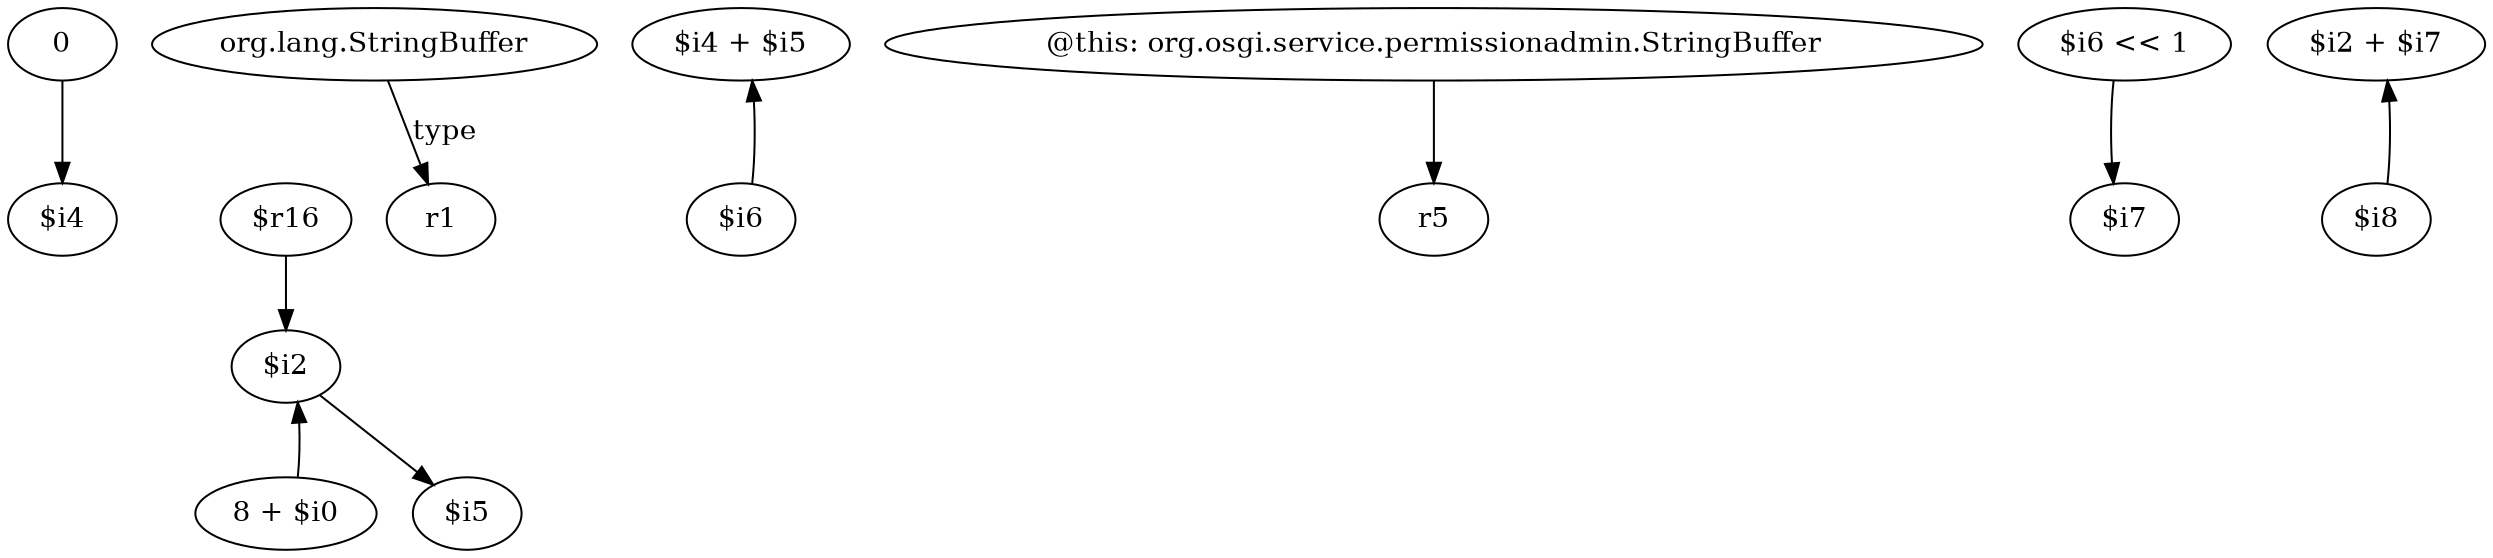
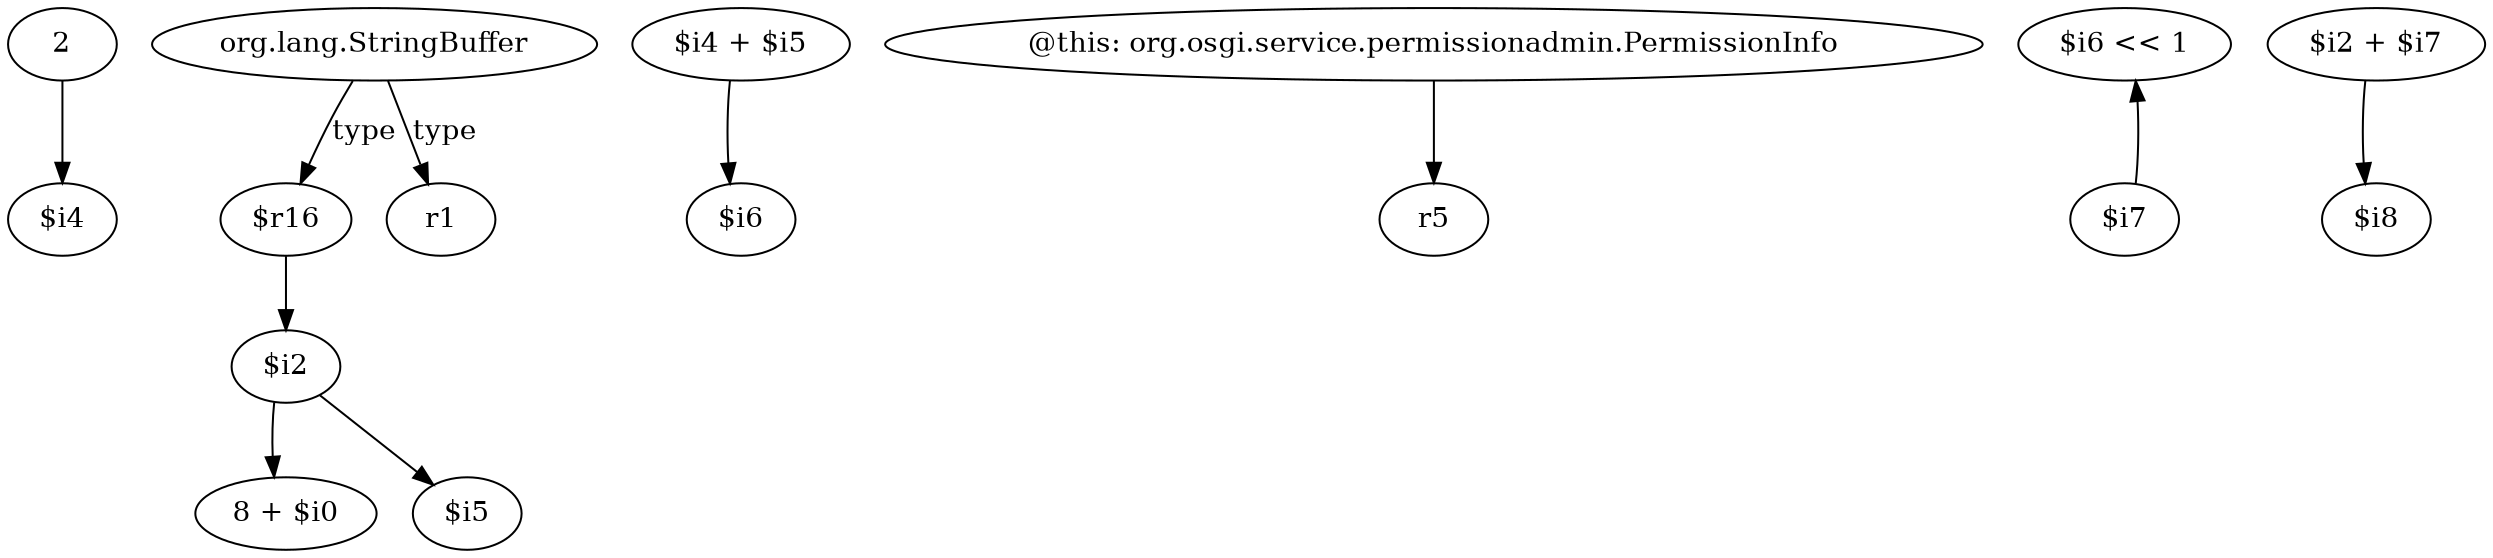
node "0": label "0" -> "2"
node "@this: org.osgi.service.permissionadmin.StringBuffer": label "@this: org.osgi.service.permissionadmin.StringBuffer" -> "@this: org.osgi.service.permissionadmin.PermissionInfo"
edge "org.lang.StringBuffer" -> "$r16": added, label "type"
edge "$i6 << 1" -> "$i7": reversed
edge "$i6" -> "$i4 + $i5": reversed
edge "$i8" -> "$i2 + $i7": reversed
edge "8 + $i0" -> "$i2": reversed
